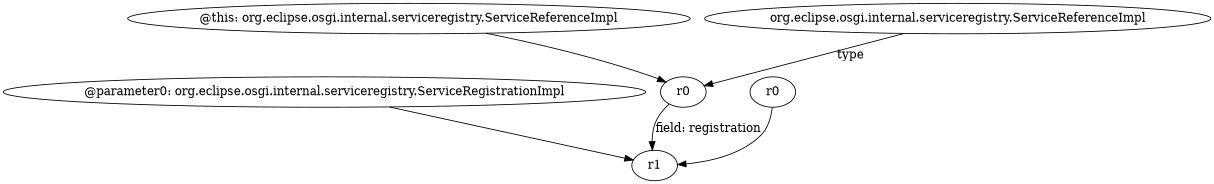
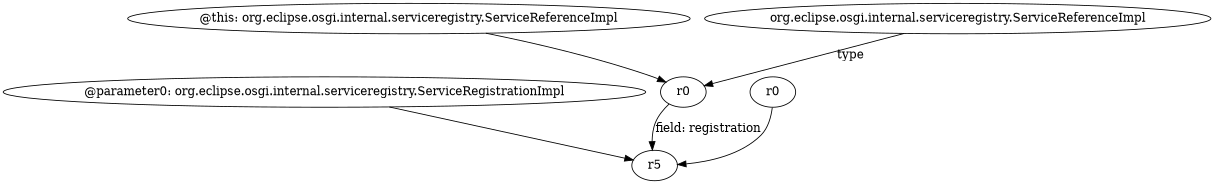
node "r1": label "r1" -> "r5"
